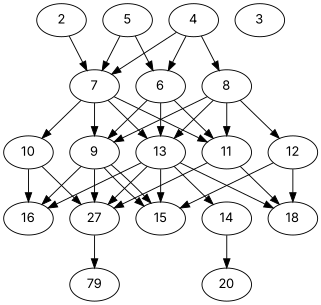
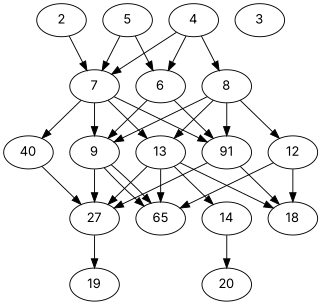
edge "6" -> "13": removed
node "10": label "10" -> "40"
node "11": label "11" -> "91"
node "16": removed
node "15": label "15" -> "65"
node "79": label "79" -> "19"
